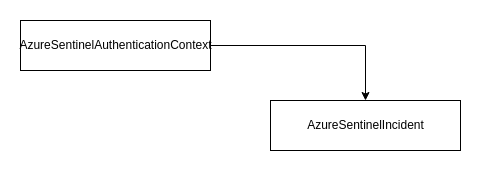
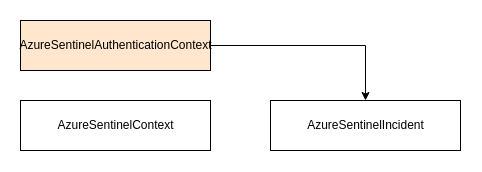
node "AzureSentinelAuthenticationContext": fillcolor #ffffff -> #ffe6cc
node "AzureSentinelContext": added
